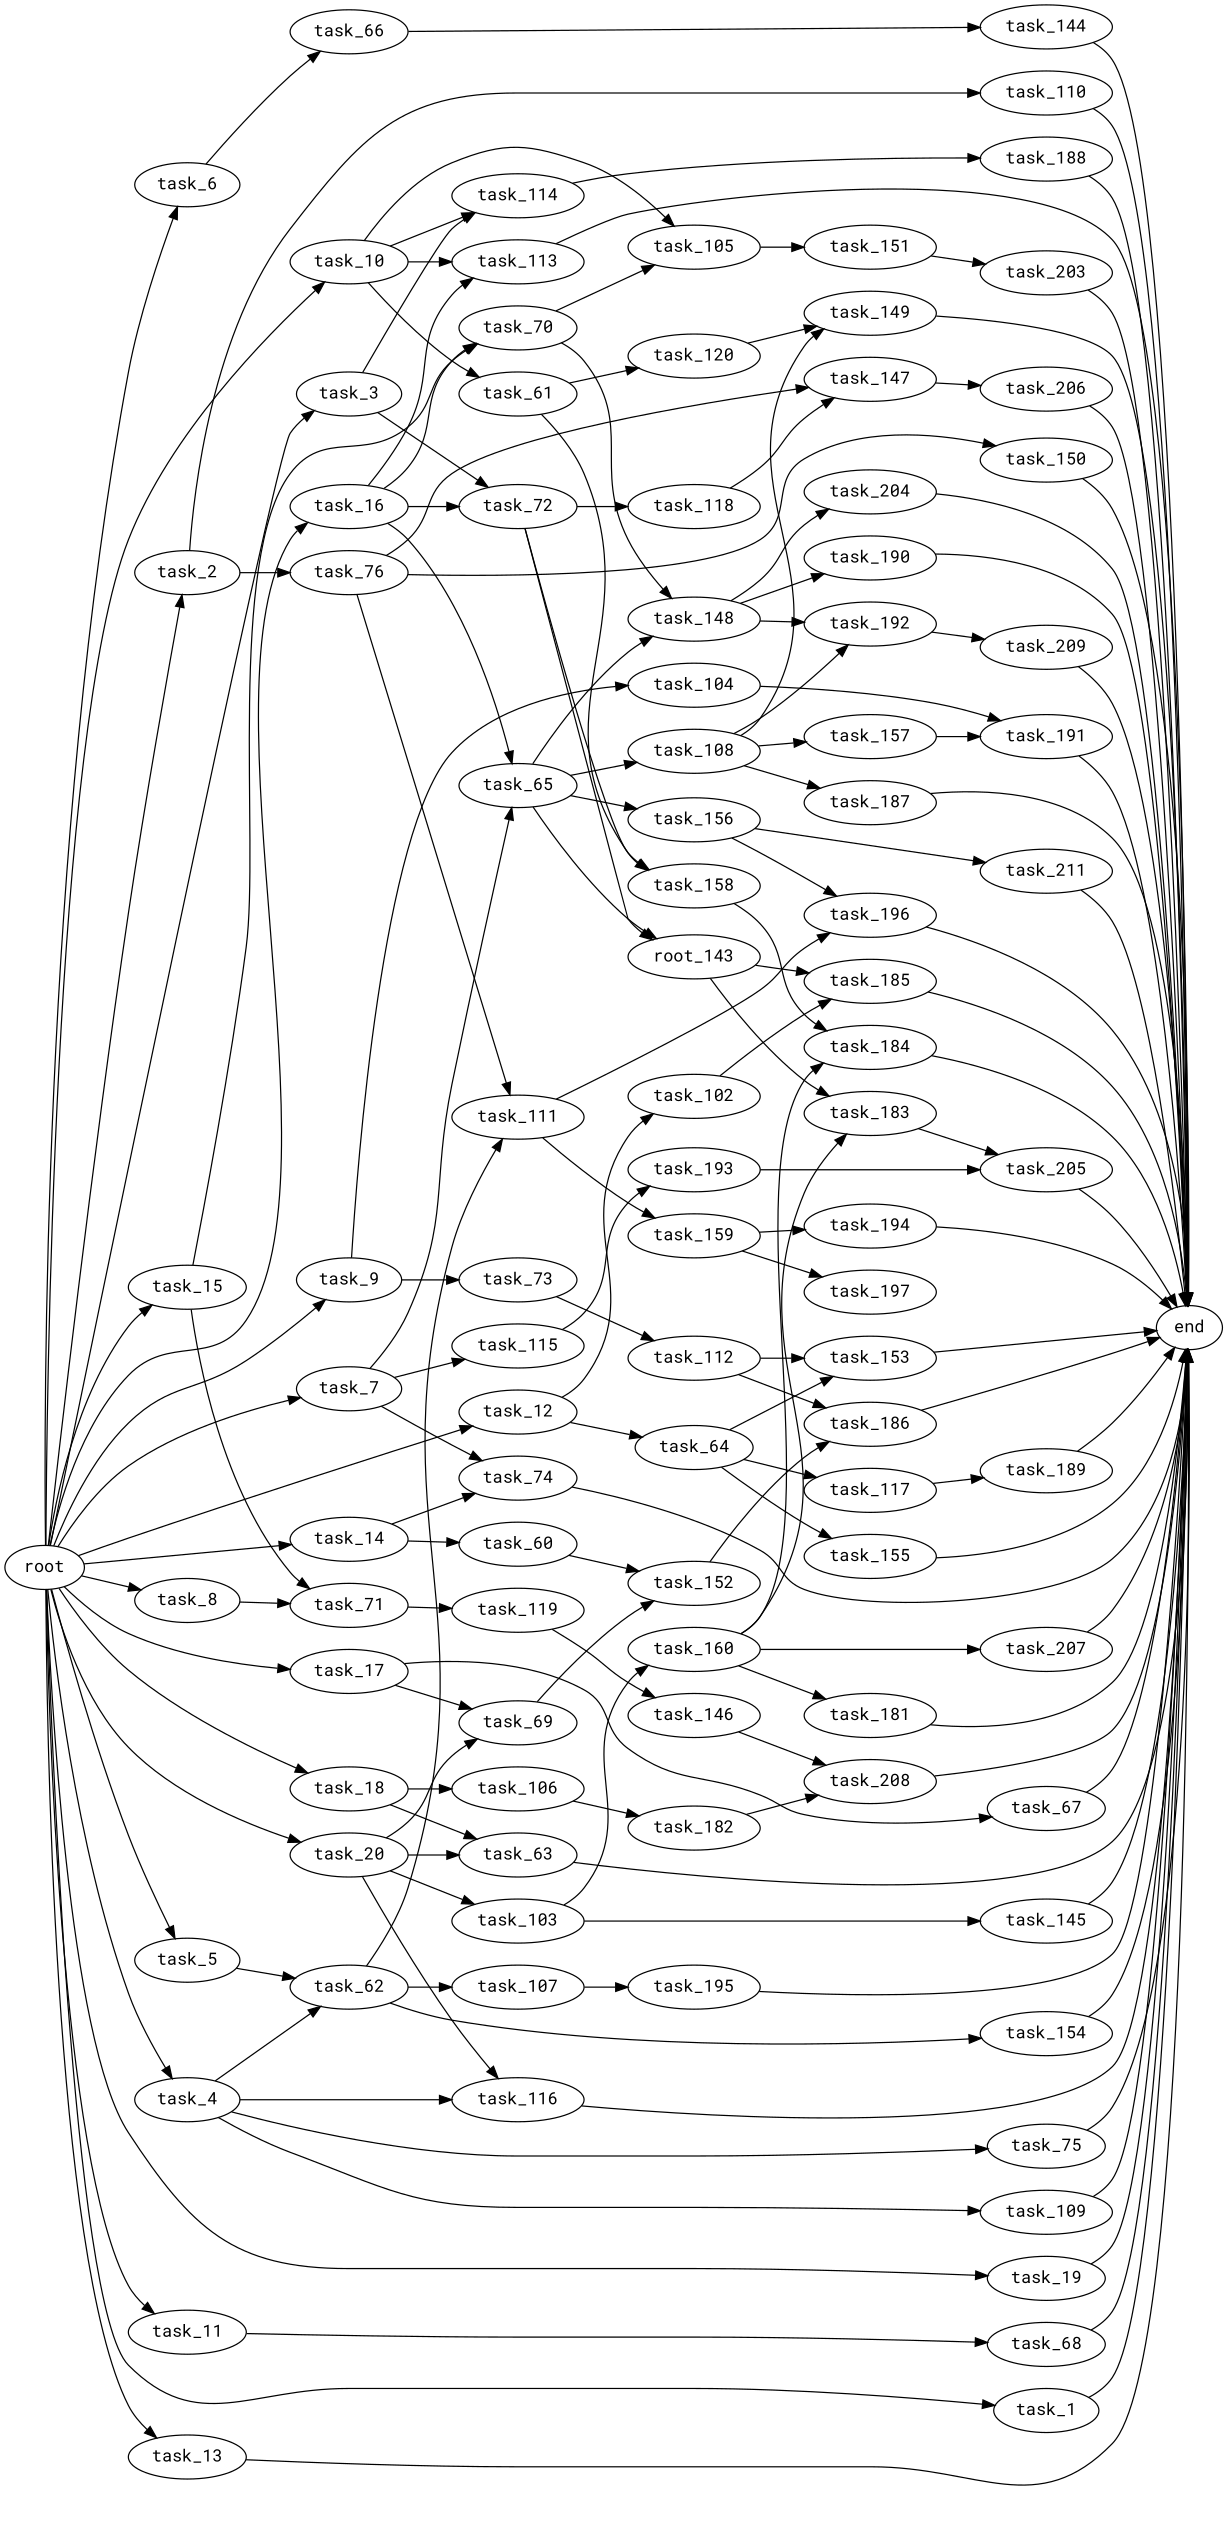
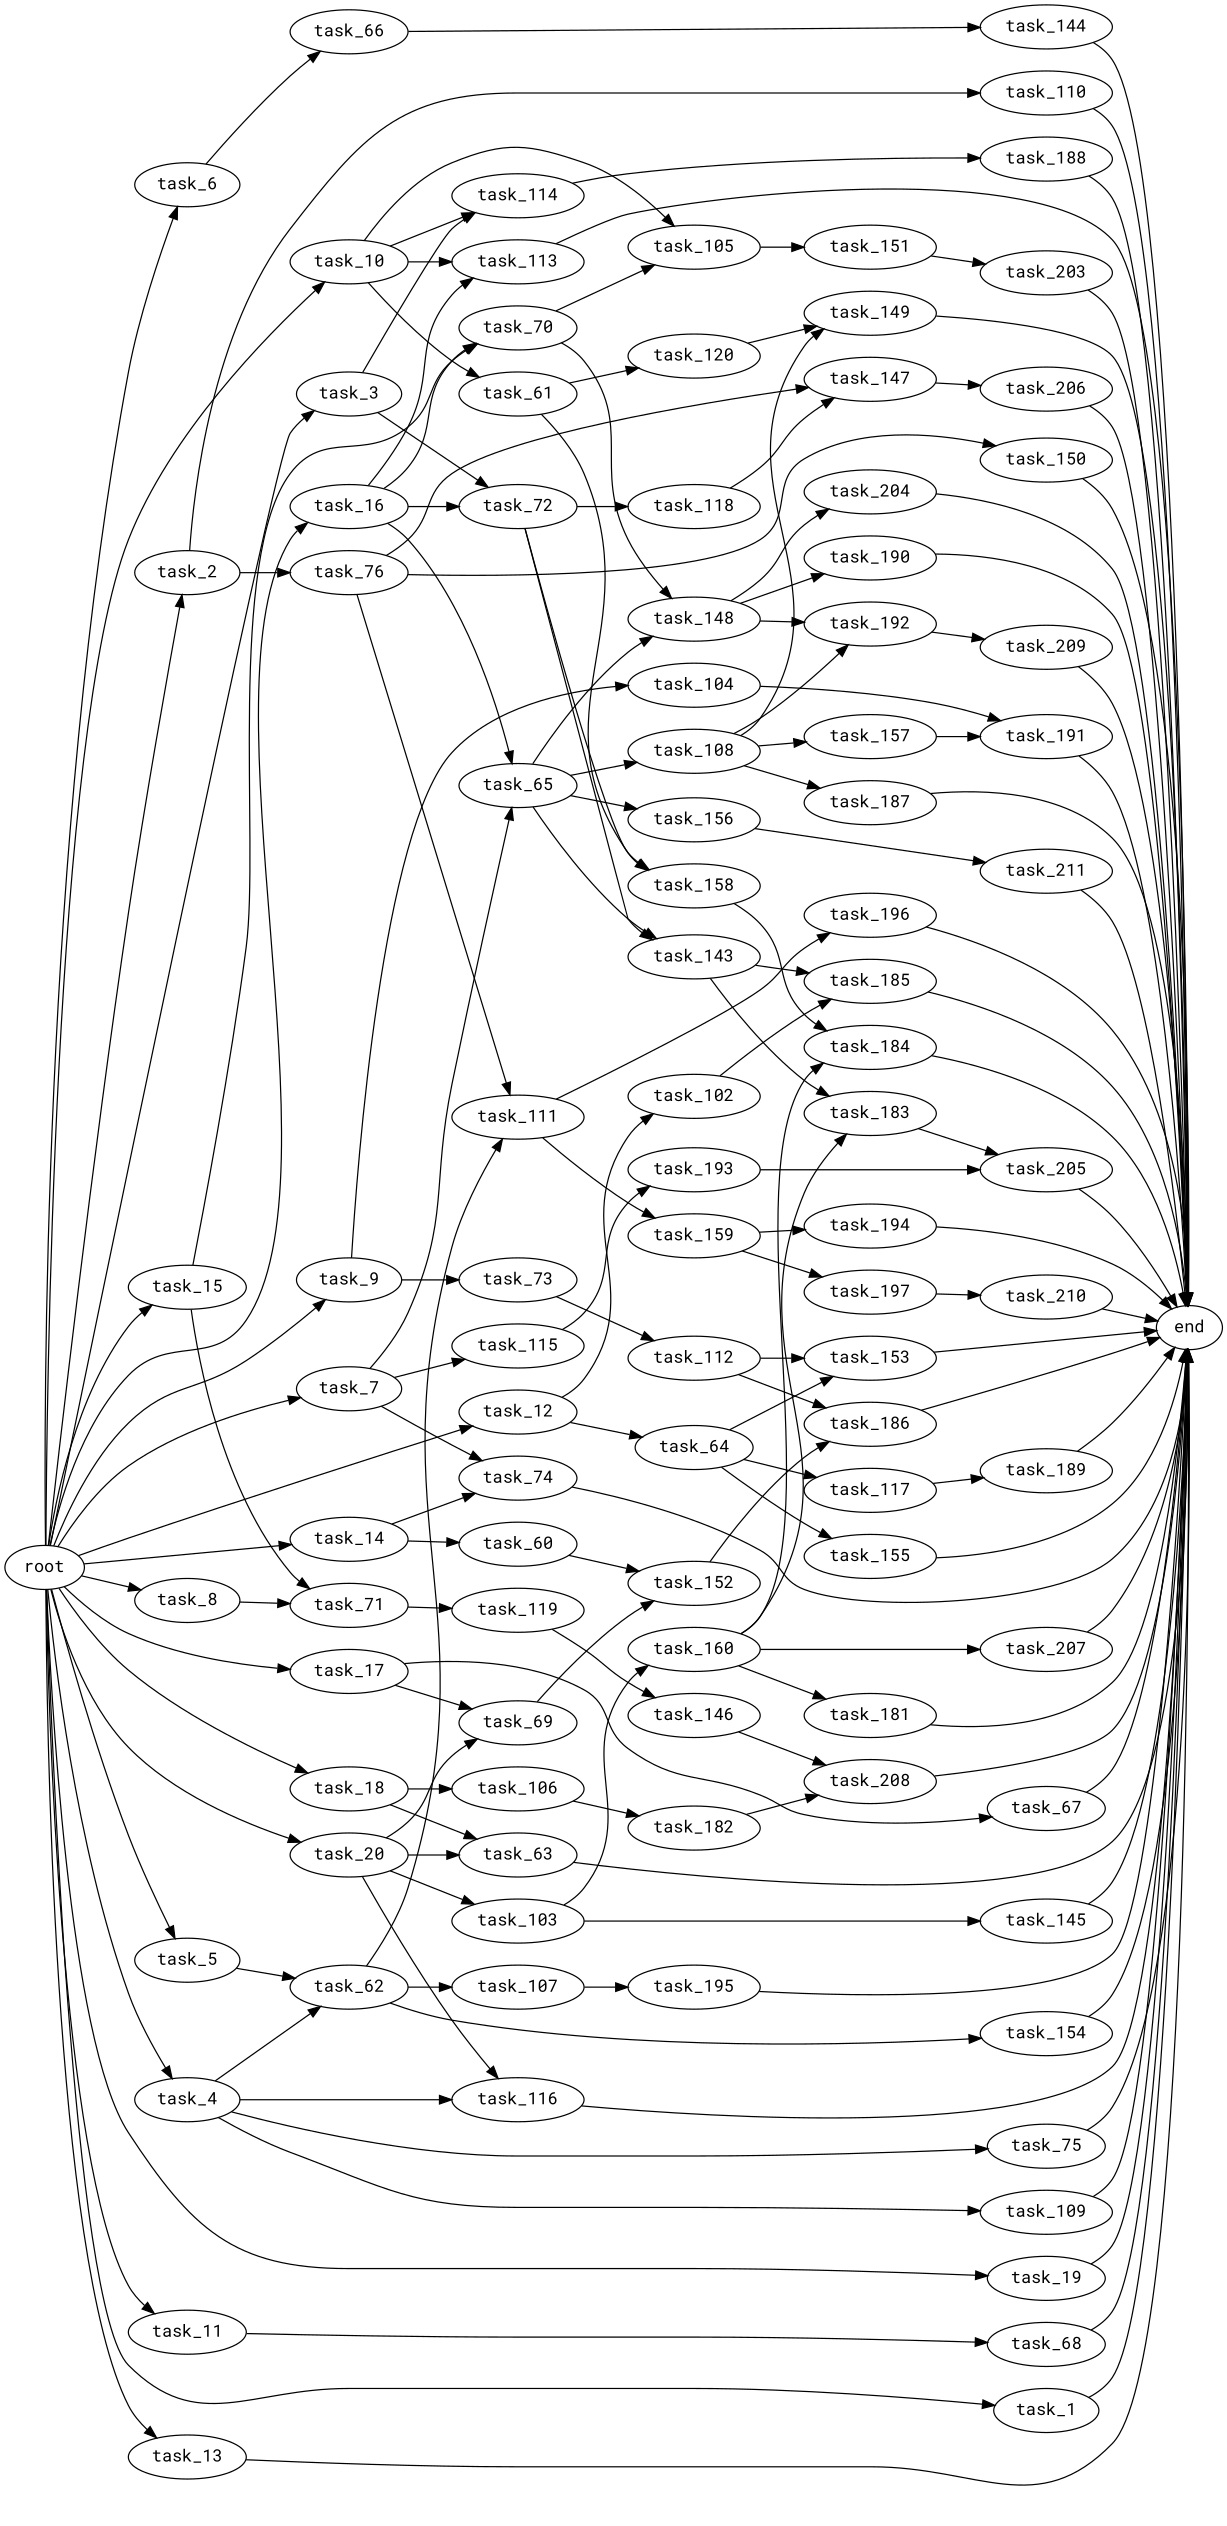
edge "task_156" -> "task_196": removed
node "root_143": label "root_143" -> "task_143"
node "task_210": added
